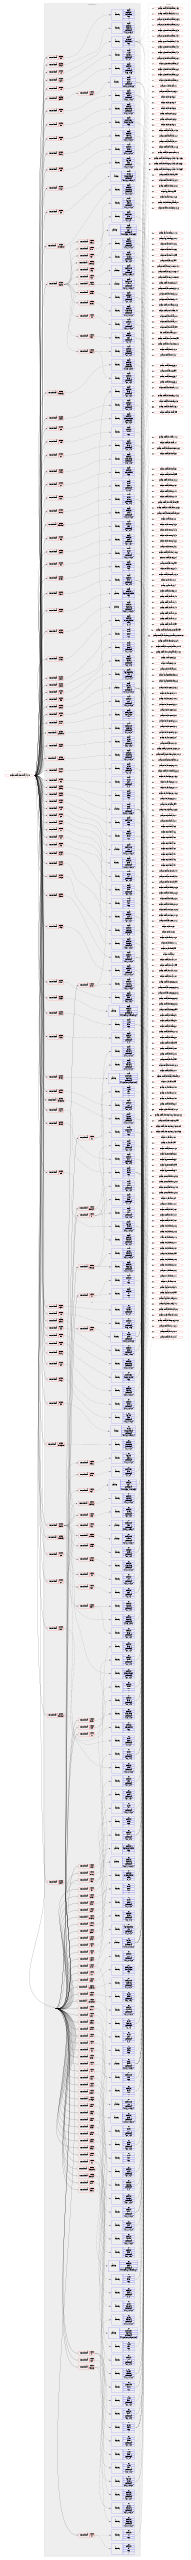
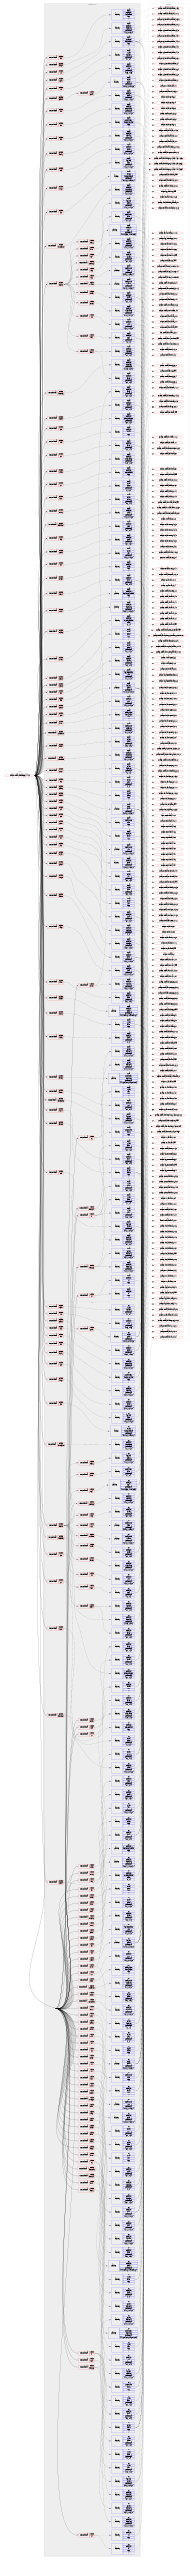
node "portage://sys-xvid/linux-headers-4.14-r2": label "portage://sys-xvid/linux-headers-4.14-r2" -> "portage://sys-kernel/linux-headers-4.14-r2"
node "portage://media-libs/alsa-lib-1.2.10-r3": label "portage://media-libs/alsa-lib-1.2.10-r3" -> "portage://media-libs/alsa-snappy-1.2.10-r3"
node "portage://media-libs/samba-1.3.5-r1": label "portage://media-libs/samba-1.3.5-r1" -> "portage://media-libs/libogg-1.3.5-r1"
node "portage://media-libs/zimg-9999": removed
node "portage://media-codec/pulseaudio-16.1": label "portage://media-codec/pulseaudio-16.1" -> "portage://media-sound/pulseaudio-16.1"
node "portage://media-video/virtual-4.4.4-r10": label "portage://media-video/virtual-4.4.4-r10" -> "portage://media-video/ffmpeg-4.4.4-r10"
node "portage://net-fs/samba-4.18.11": label "portage://net-fs/samba-4.18.11" -> "vdpau://net-fs/samba-4.18.11"
node "portage://net-fs/samba-4.20.2": label "portage://net-fs/samba-4.20.2" -> "zeromq://net-fs/samba-4.20.2"
node "portage://sys-libs/libraw1394-2.1.2-r1": label "portage://sys-libs/libraw1394-2.1.2-r1" -> "portage://sys-libs/music1394-2.1.2-r1"
node "portage://media-video/rtmpdump-2.4_p20190330": label "portage://media-video/rtmpdump-2.4_p20190330" -> "portage://media-video/sndio-2.4_p20190330"
node "portage://media-libs/libv4l-1.22.1": label "portage://media-libs/libv4l-1.22.1" -> "libxml://media-libs/libv4l-1.22.1"
node "vulkan://dev-libs/libxml2-2.11.8": label "vulkan://dev-libs/libxml2-2.11.8" -> "portage://dev-libs/libxml2-2.11.8"
